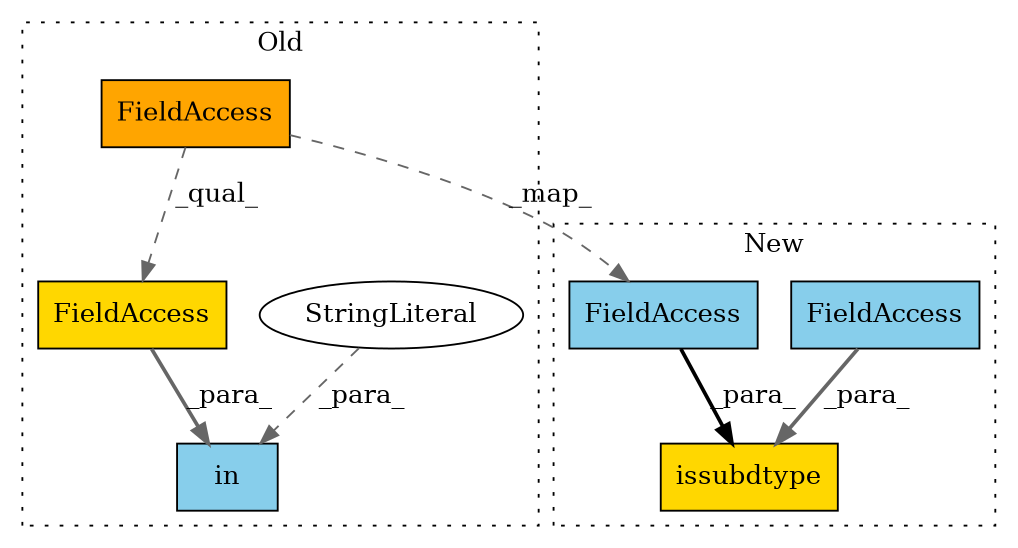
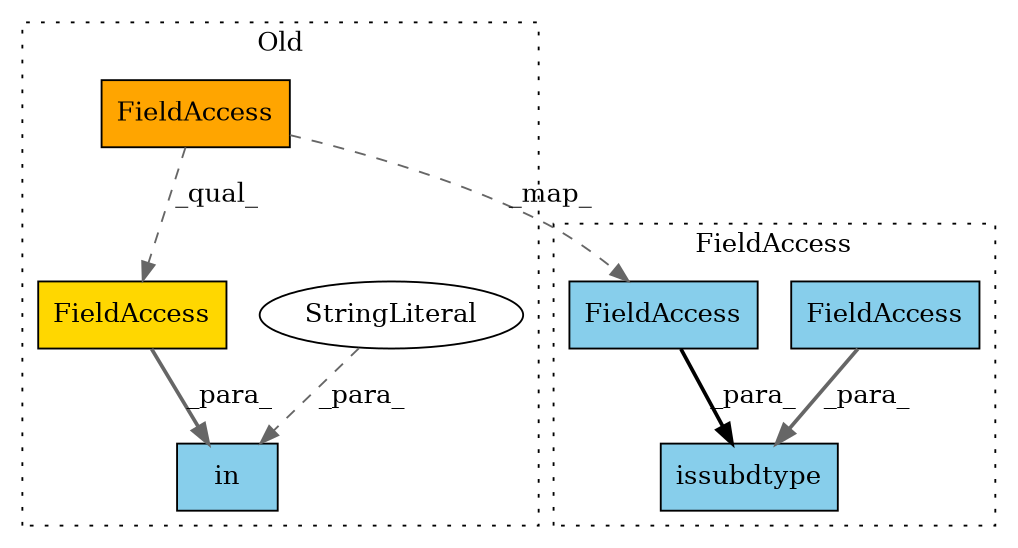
cluster "New": label "New" -> "FieldAccess"
node "issubdtype": fillcolor gold -> skyblue
